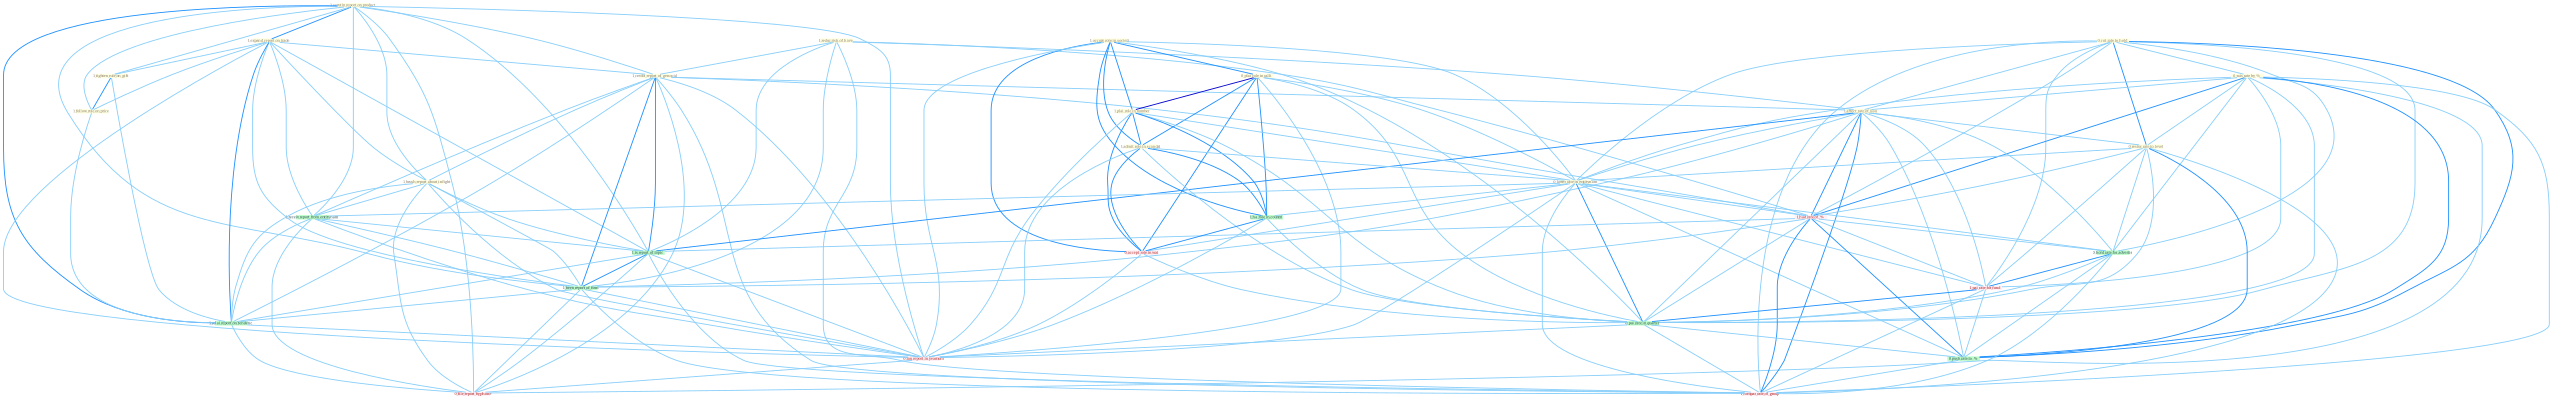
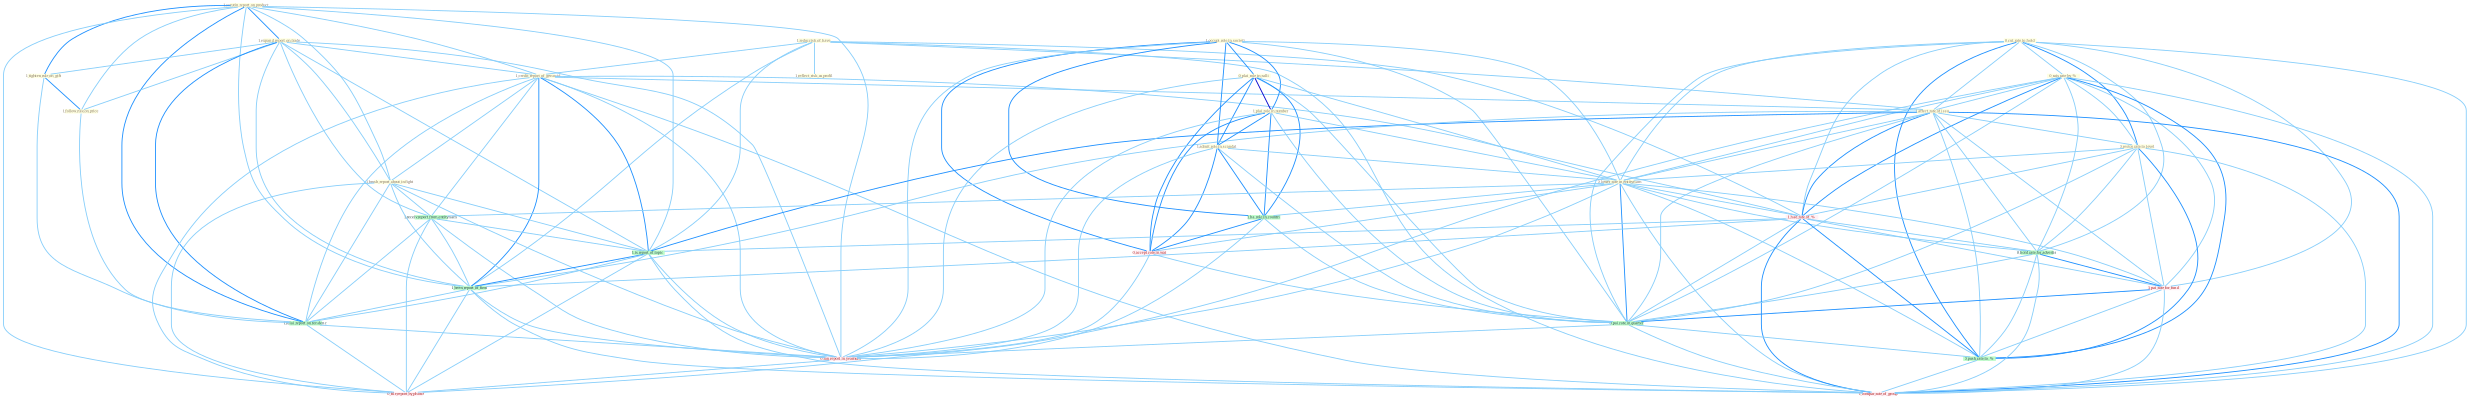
edge "1_scrutin_report_on_product" -- "1_tighten_rule_on_gift": color #87cefa -> #1e90ff
node "1_reflect_risk_as_profil": added
edge "1_scrutin_report_on_product" -- "1_receiv_report_from_entitynam": removed
